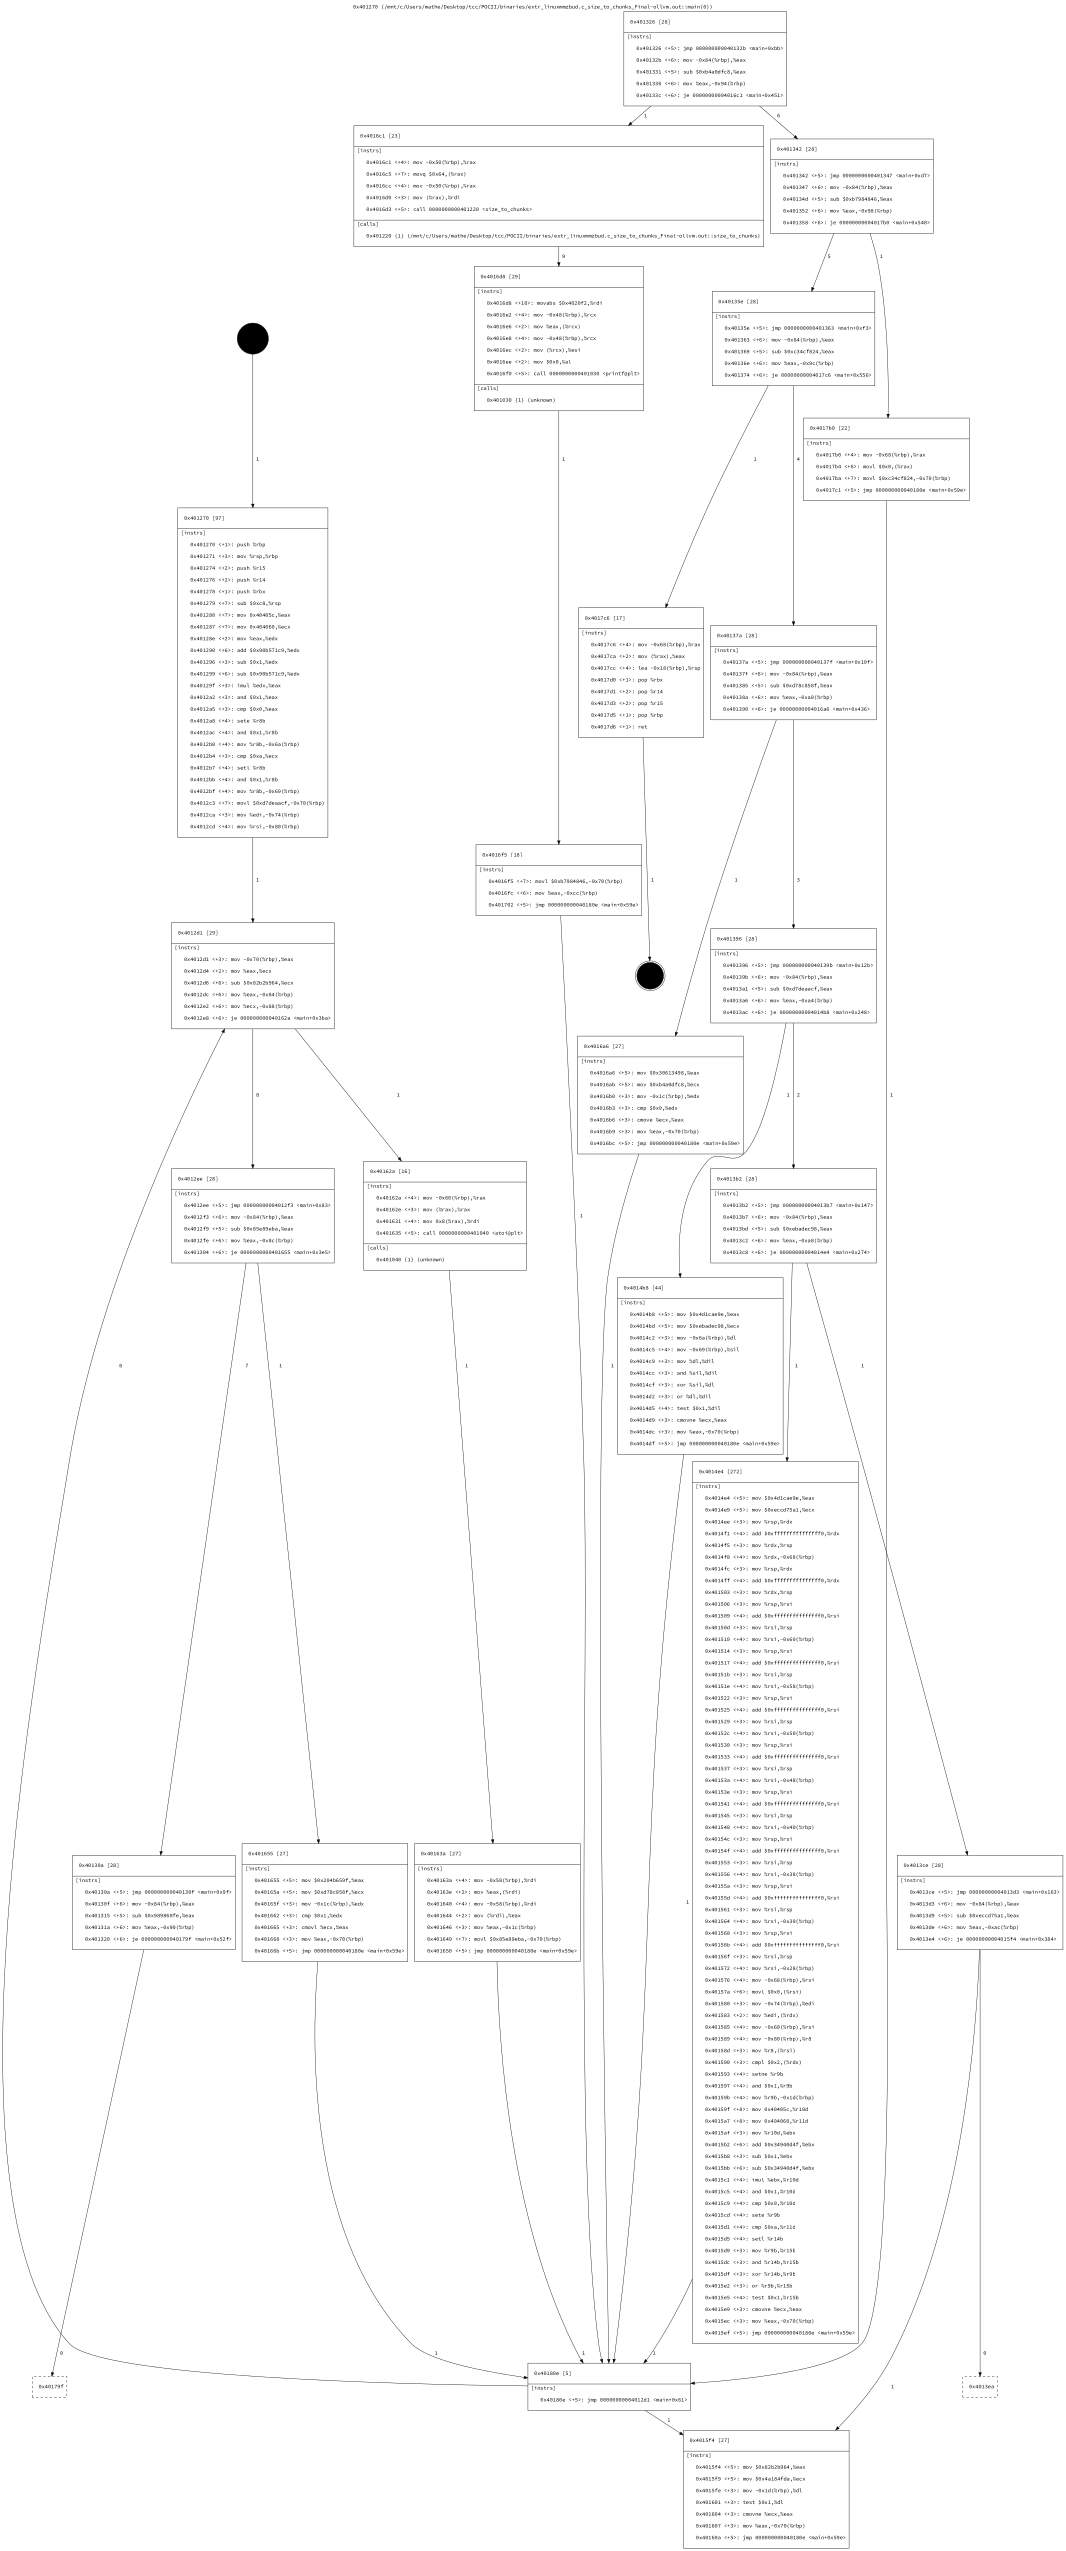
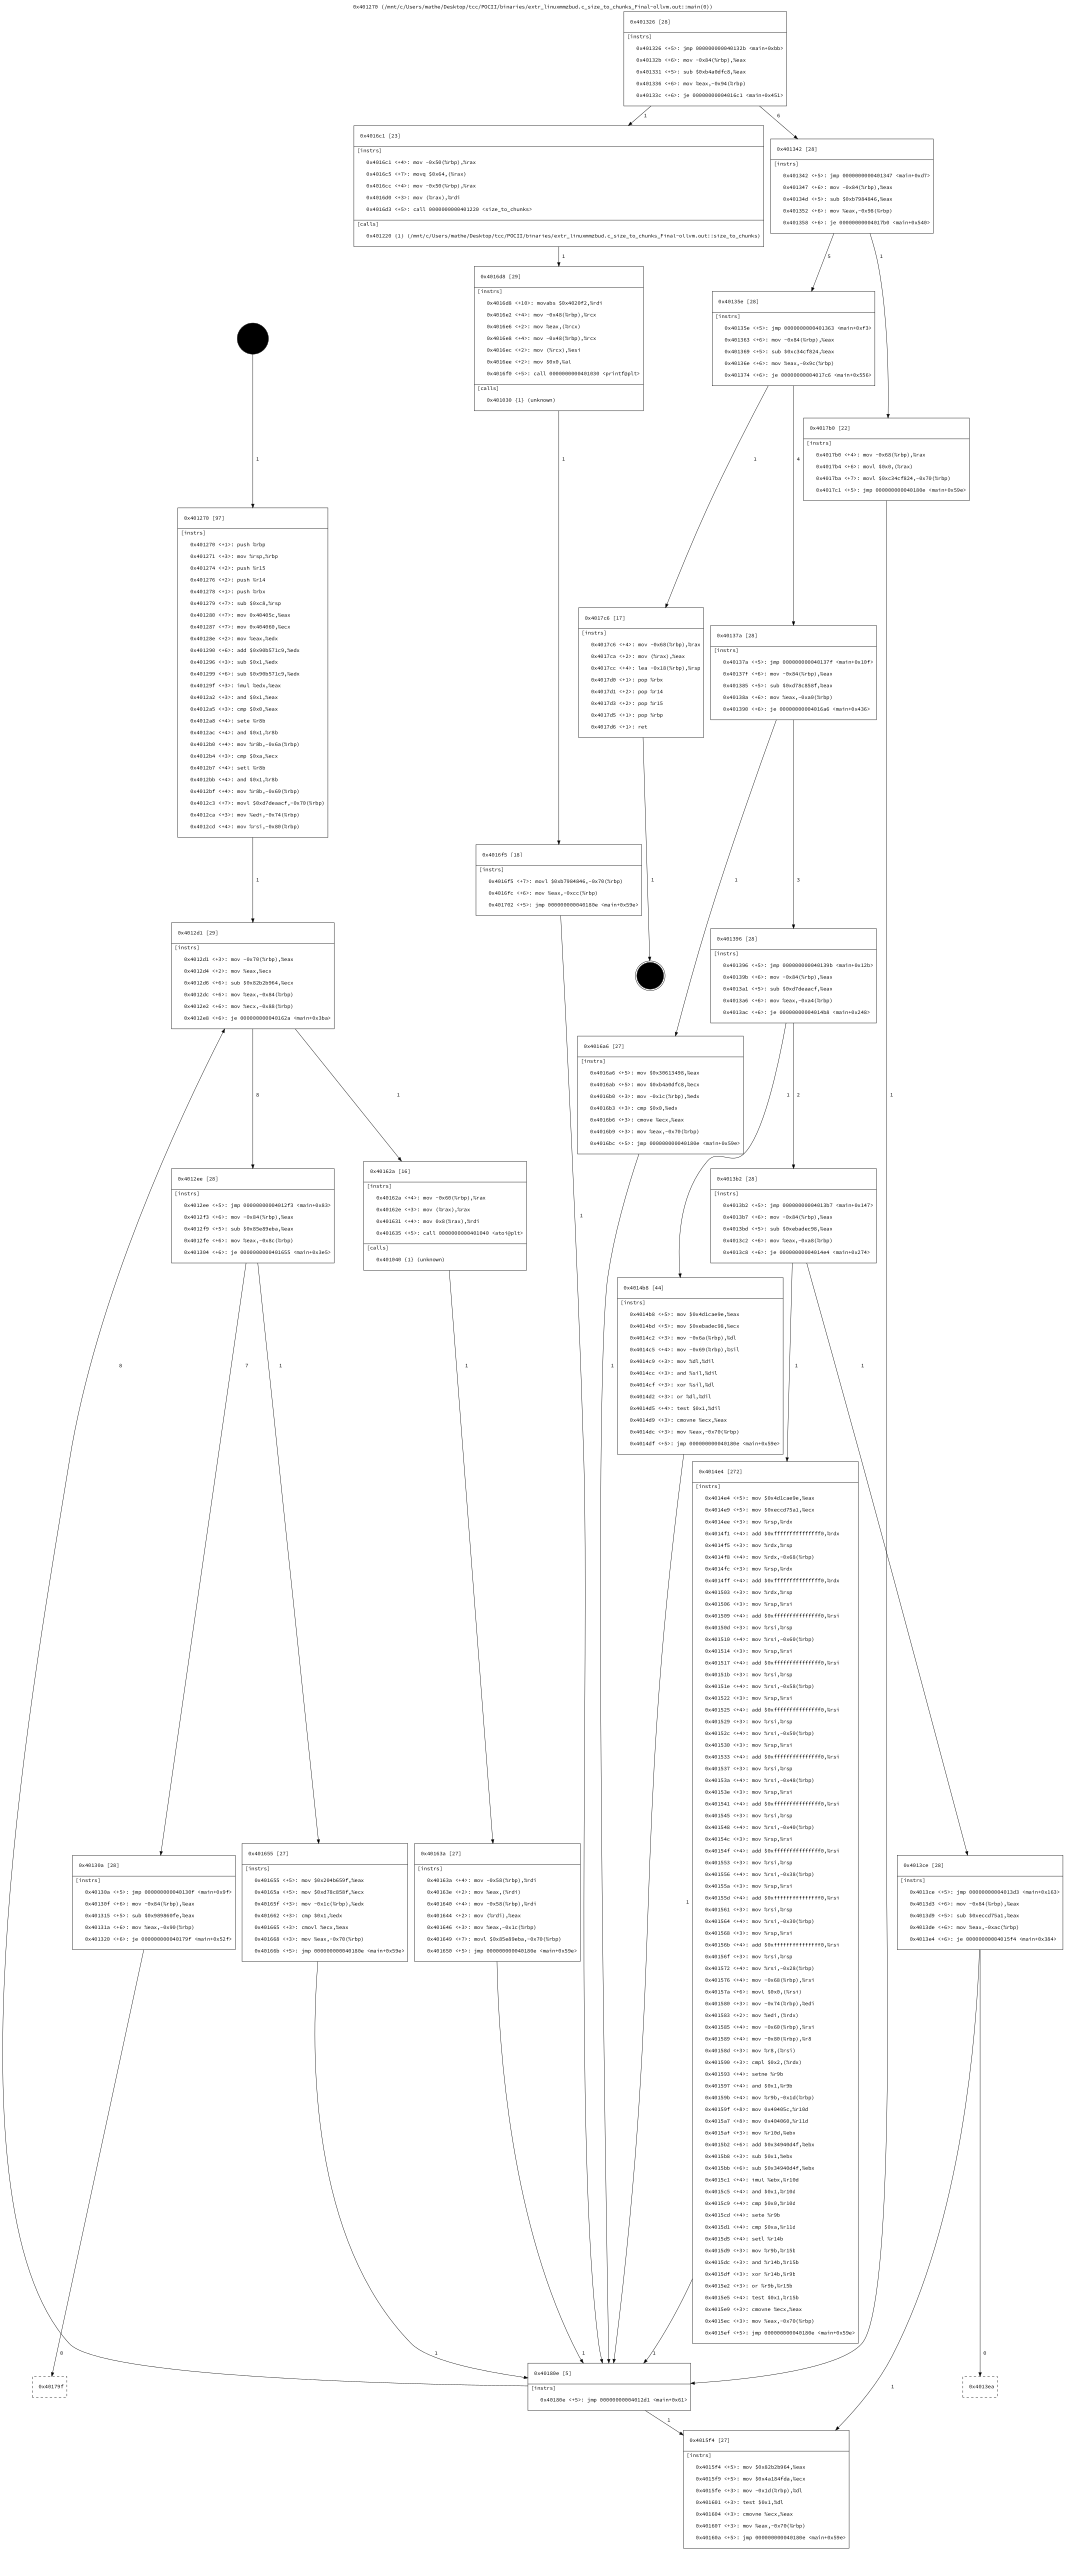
edge "0x4016c1 [23]" -> "0x4016d8 [29]": label " 9" -> " 1"
